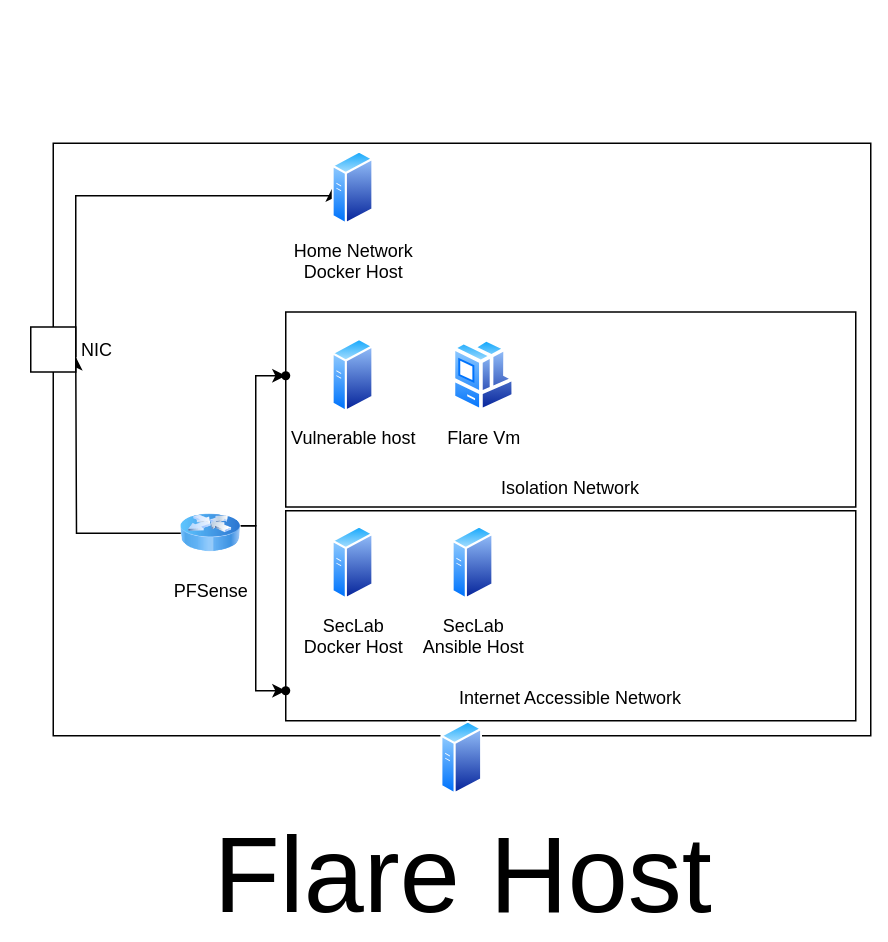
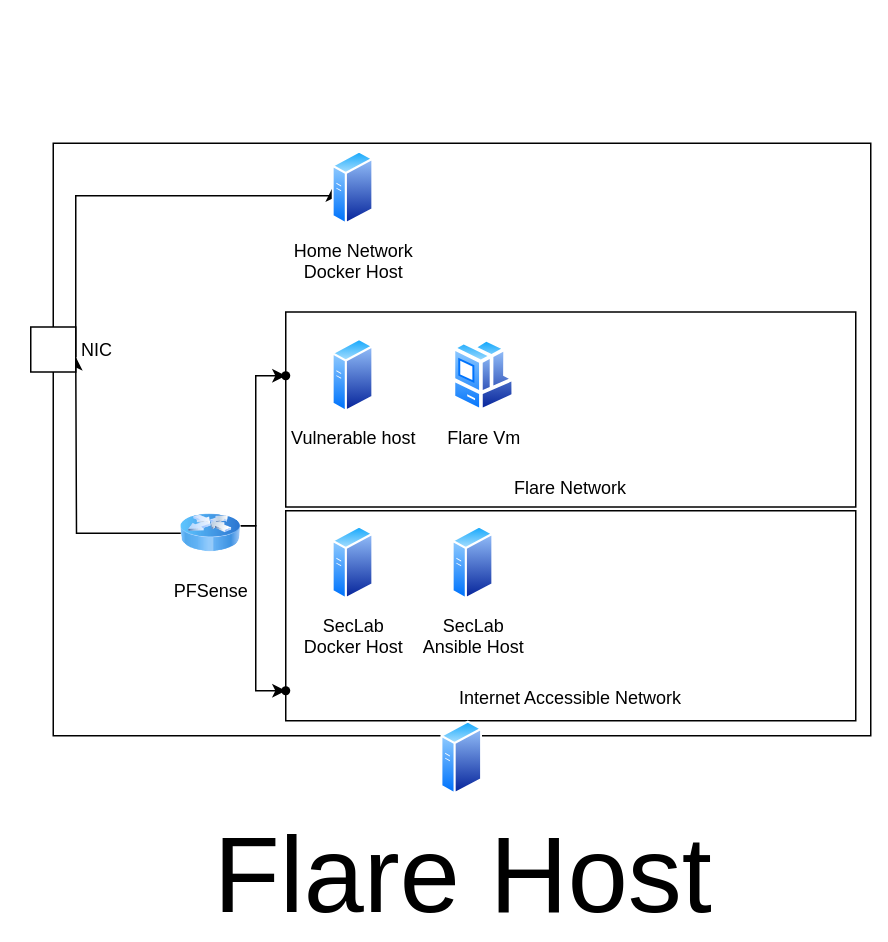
node "Isolation Network": label "Isolation Network" -> "Flare Network"
